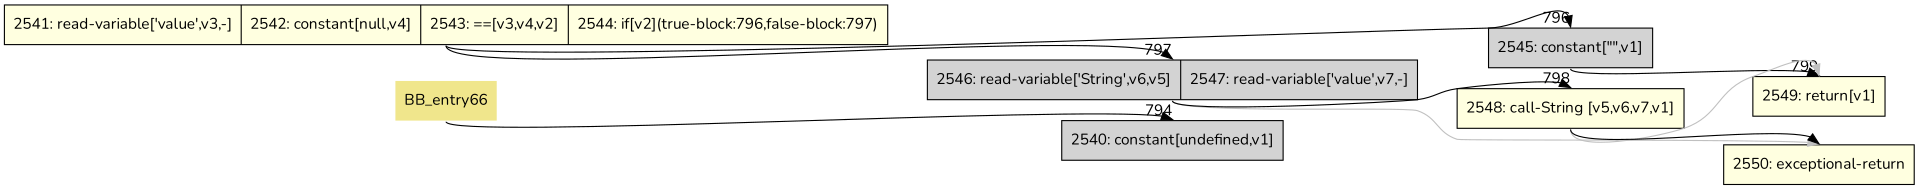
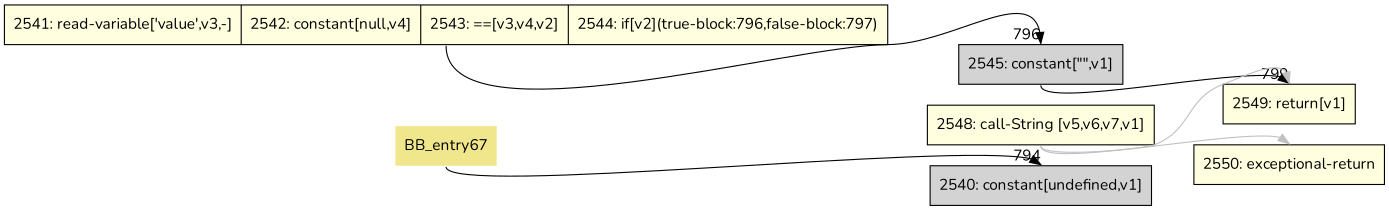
node "2546: read-variable['String',v6,v5]": removed
node "BB_entry66": label "BB_entry66" -> "BB_entry67"
edge "2548: call-String [v5,v6,v7,v1]" -> "2550: exceptional-return": color black -> gray
